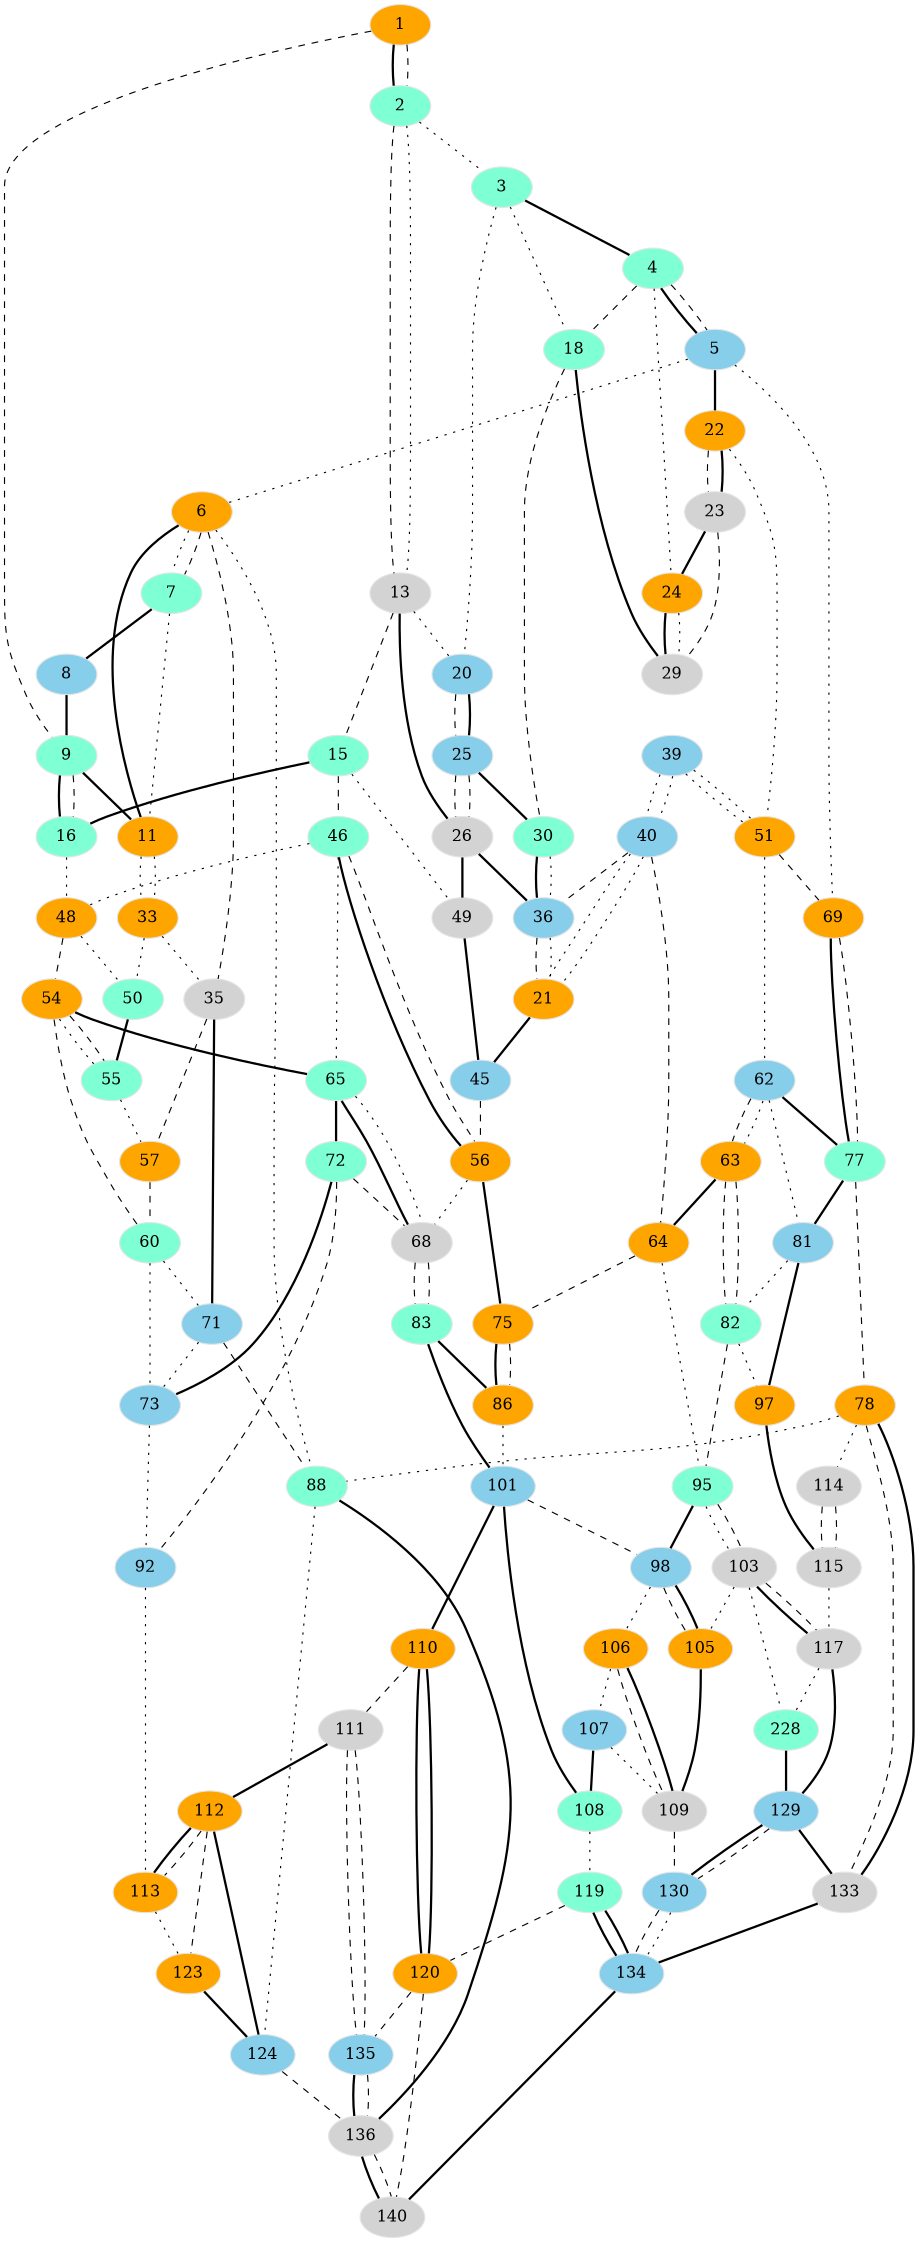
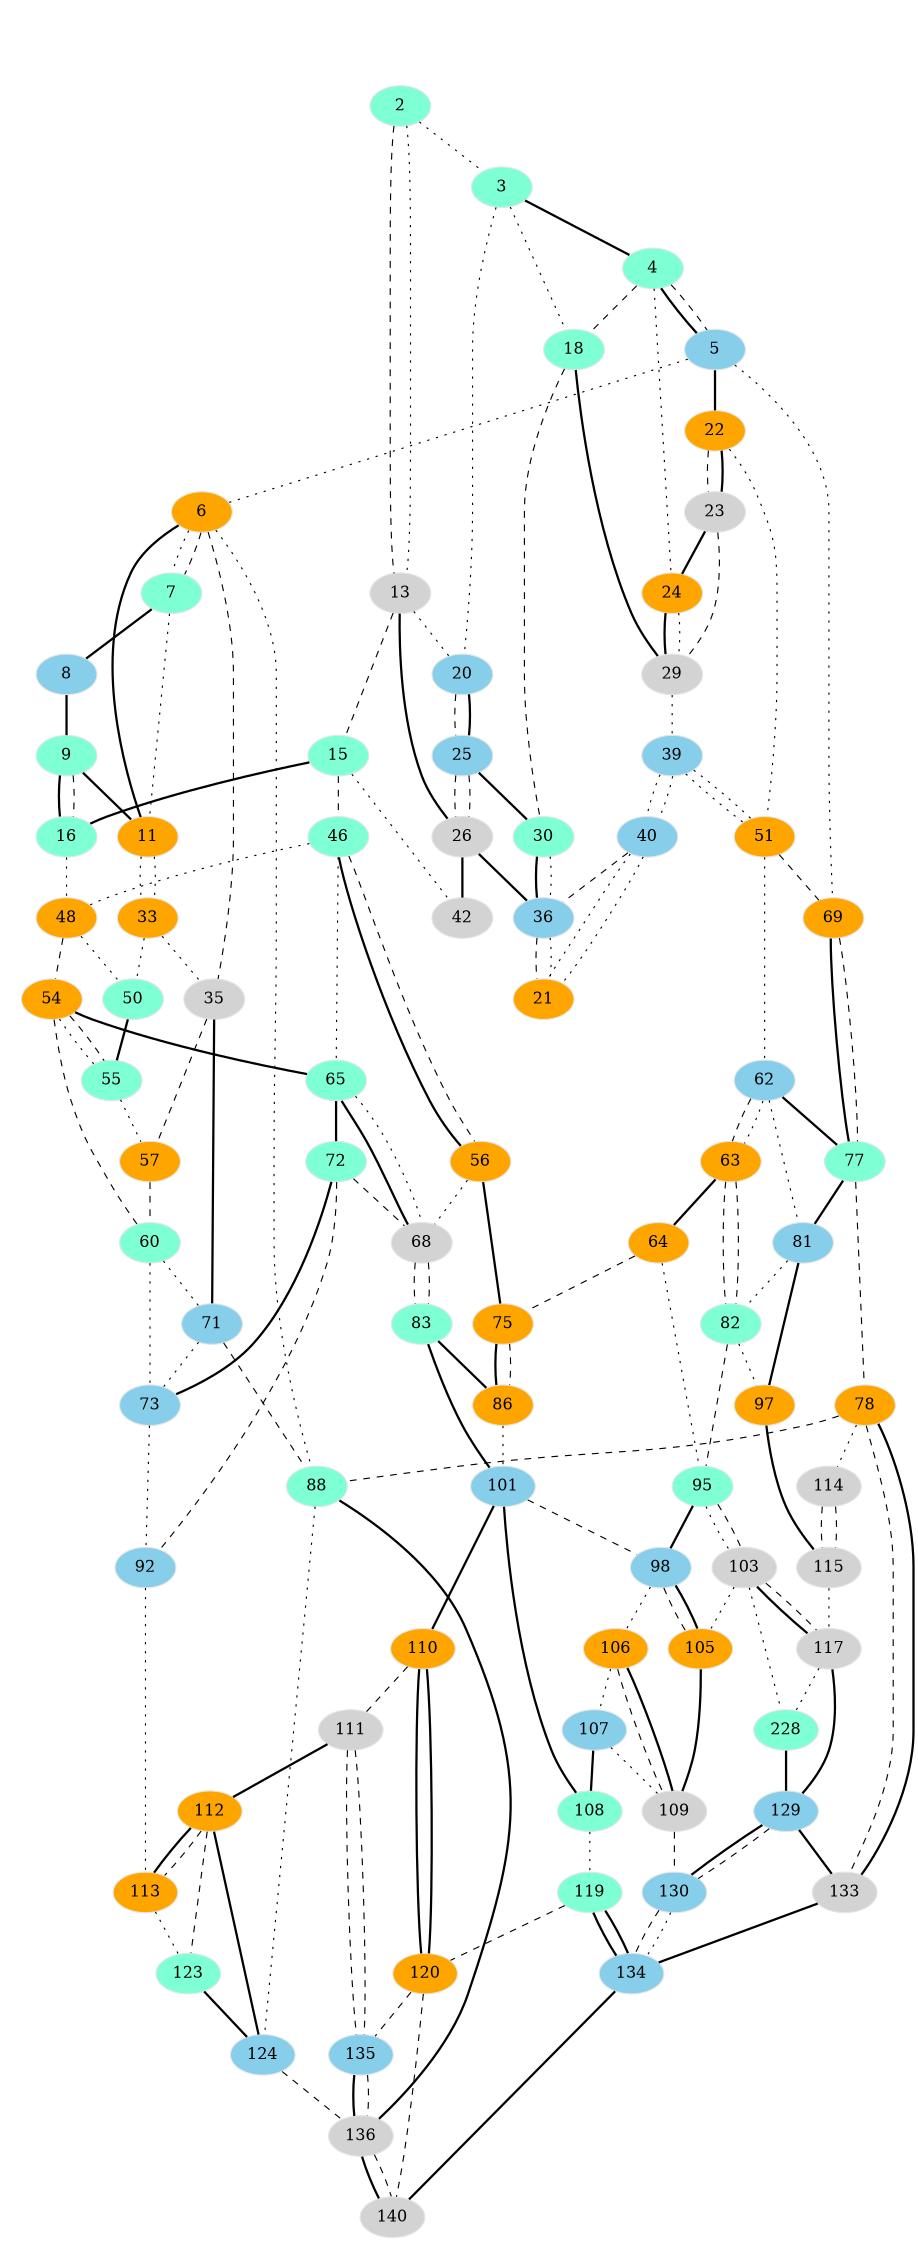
node "1": removed
edge "29" -- "39": added
node "49": label "49" -> "42"
edge "40" -- "64": removed
node "45": removed
edge "78" -- "88": style dotted -> dashed
node "123": fillcolor orange -> aquamarine
